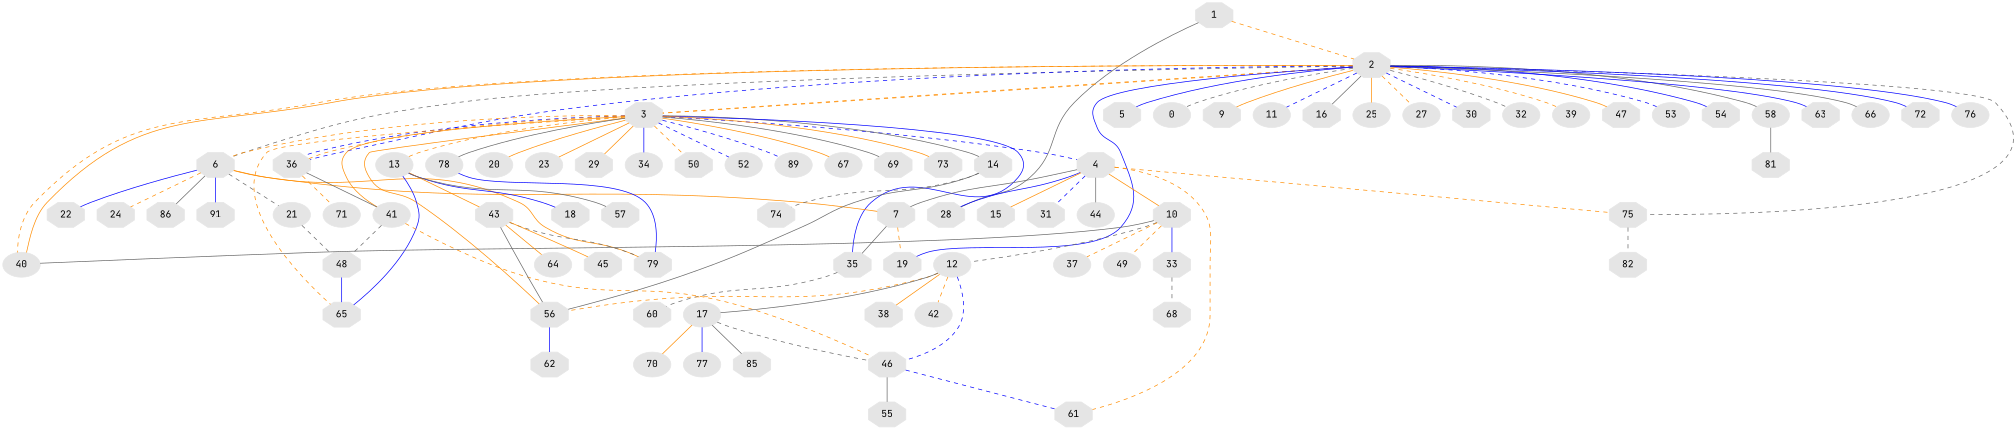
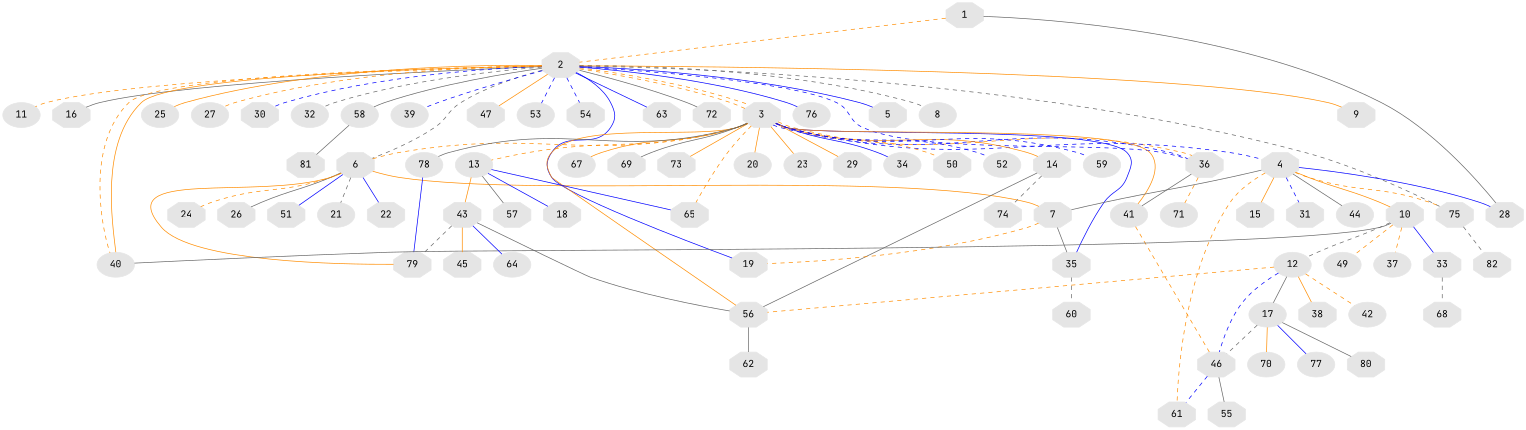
edge "2" -- "72": color blue -> gray40
edge "2" -- "39": color darkorange -> blue
edge "2" -- "54": style solid -> dashed
edge "2" -- "11": color blue -> darkorange
node "0": label "0" -> "8"
node "66": removed
edge "3" -- "14": color gray40 -> darkorange
node "89": label "89" -> "59"
node "86": label "86" -> "26"
node "91": label "91" -> "51"
edge "43" -- "64": color darkorange -> blue
node "48": removed
edge "56" -- "62": color blue -> gray40
node "85": label "85" -> "80"
